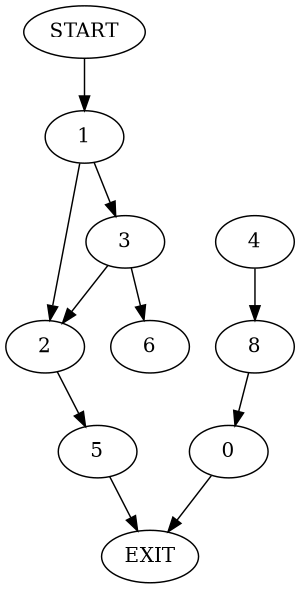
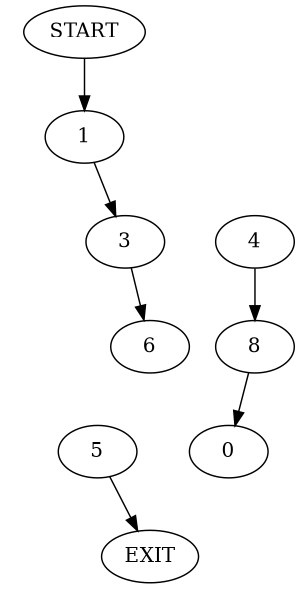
node "2": removed
edge "0" -> "EXIT": removed
